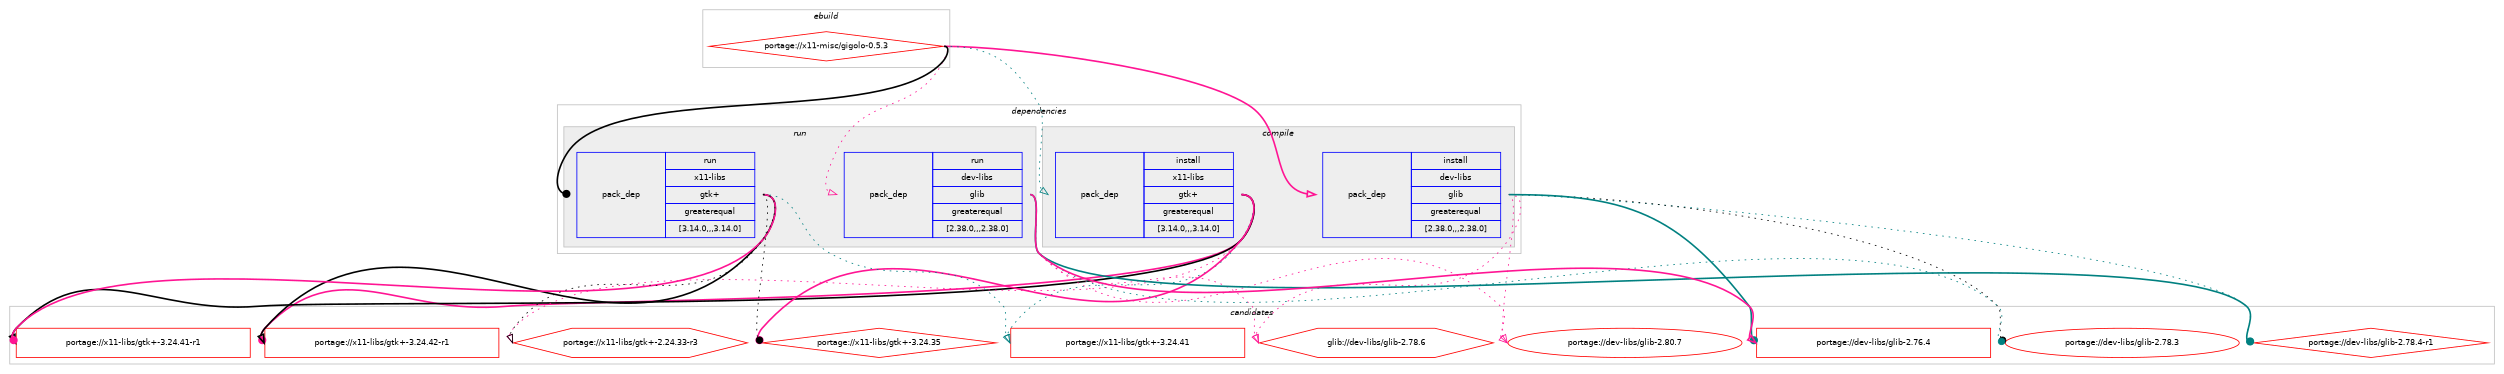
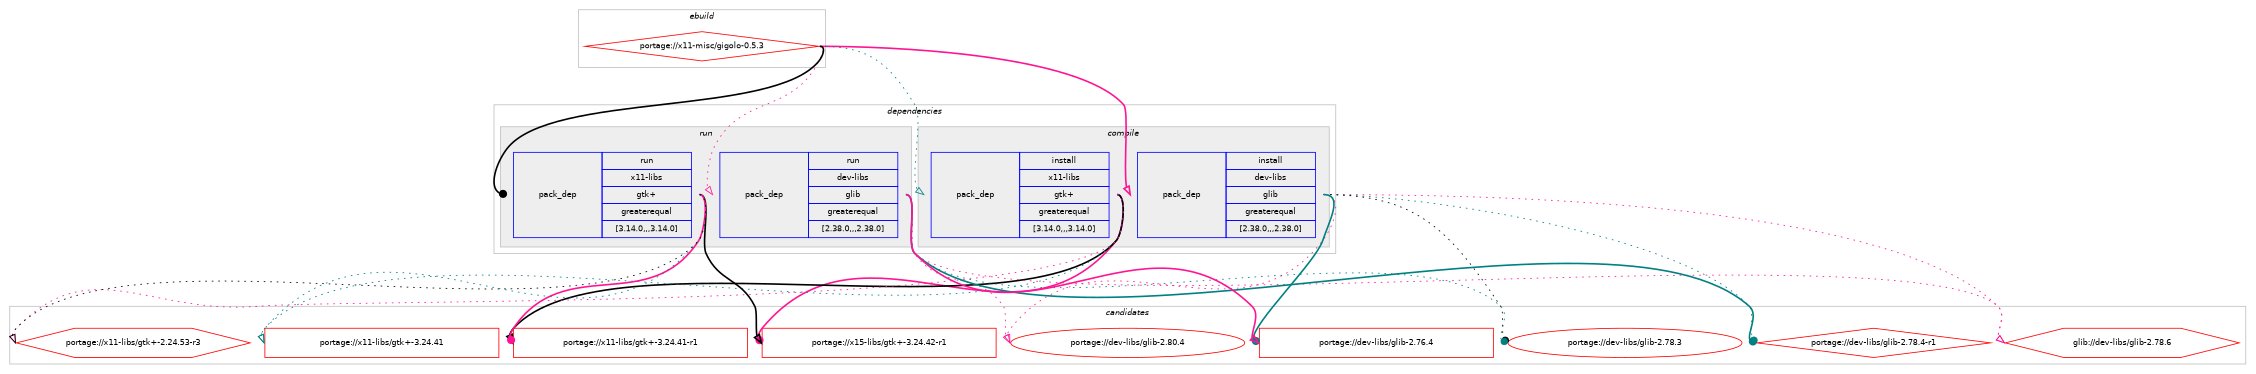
node "portage://x11-libs/gtk+-3.24.42-r1": label "portage://x11-libs/gtk+-3.24.42-r1" -> "portage://x15-libs/gtk+-3.24.42-r1"
node "portage://x11-libs/gtk+-2.24.33-r3": label "portage://x11-libs/gtk+-2.24.33-r3" -> "portage://x11-libs/gtk+-2.24.53-r3"
node "portage://x11-libs/gtk+-3.24.35": removed
node "portage://dev-libs/glib-2.80.7": label "portage://dev-libs/glib-2.80.7" -> "portage://dev-libs/glib-2.80.4"
